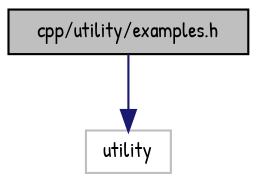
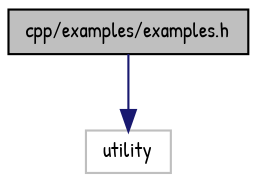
node "cpp/utility/examples.h": label "cpp/utility/examples.h" -> "cpp/examples/examples.h"
